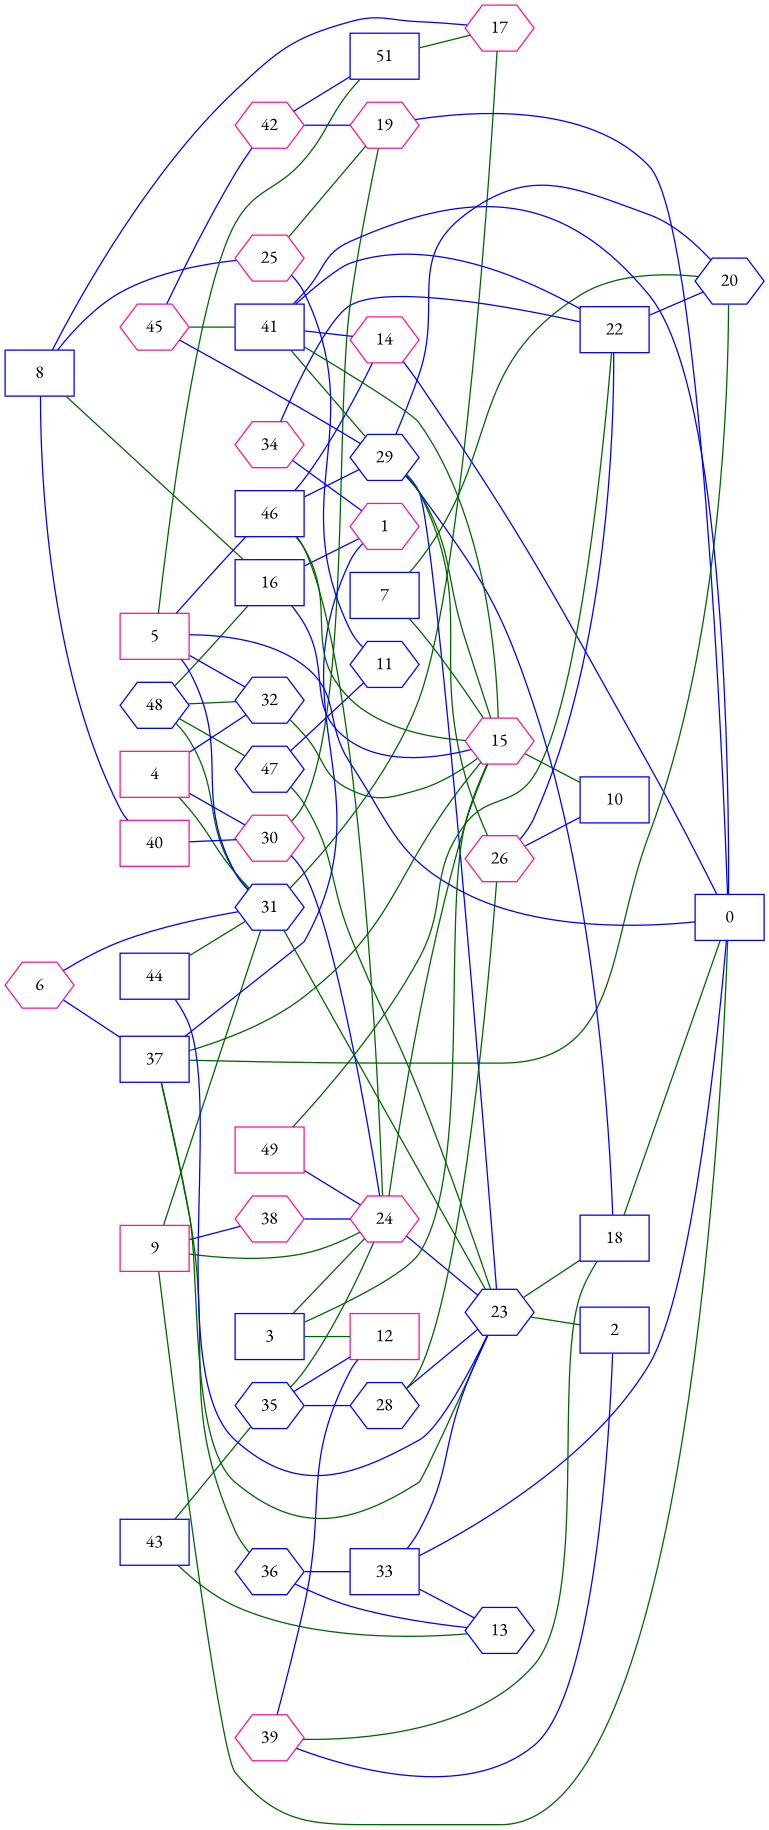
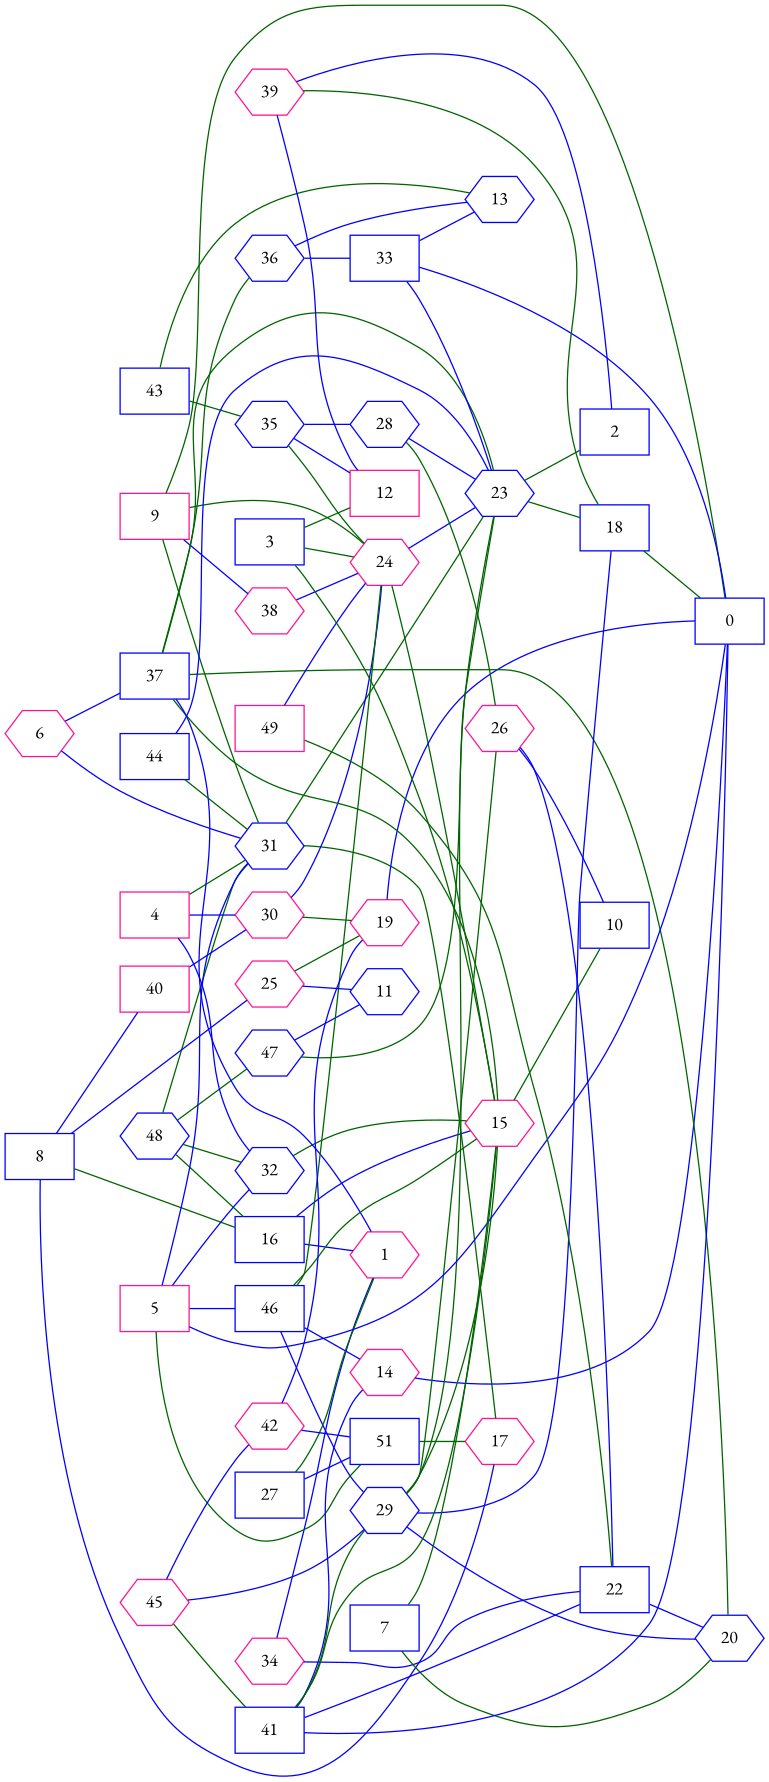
edge "29" -- "23": color blue -> darkgreen
node "27": added
